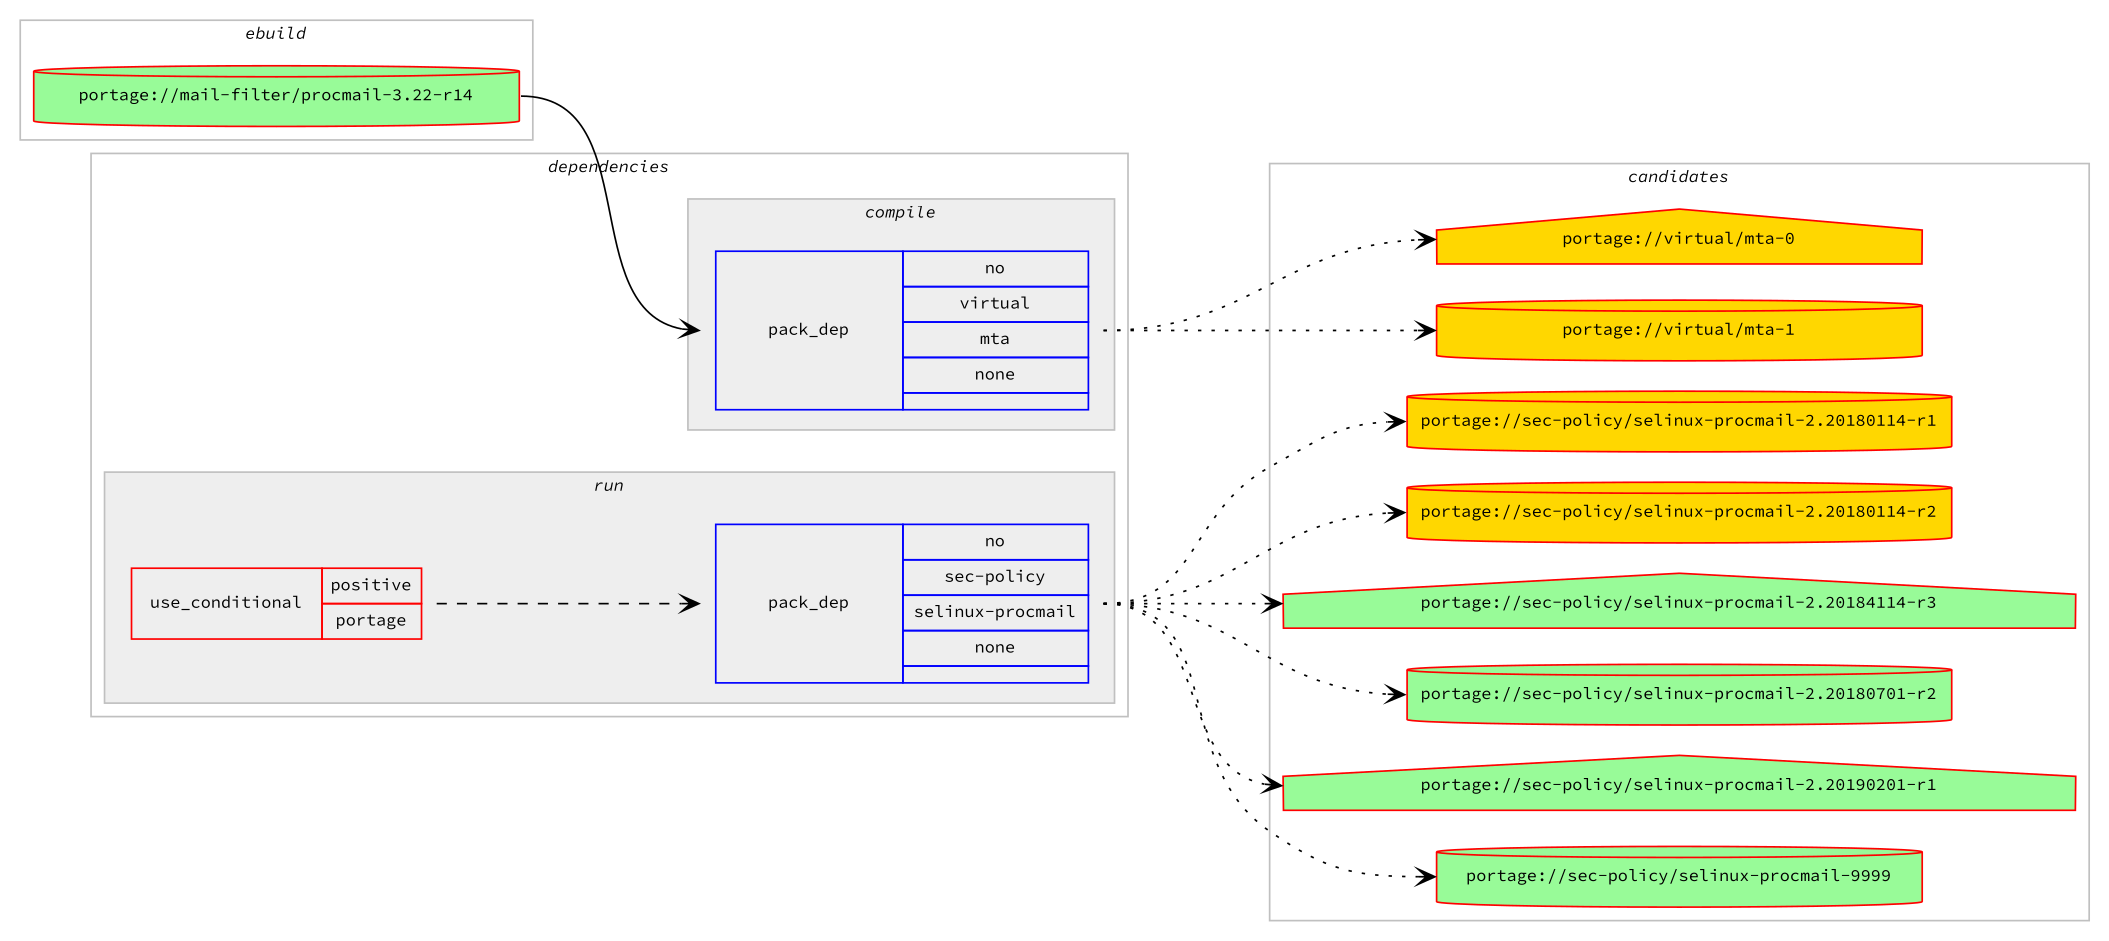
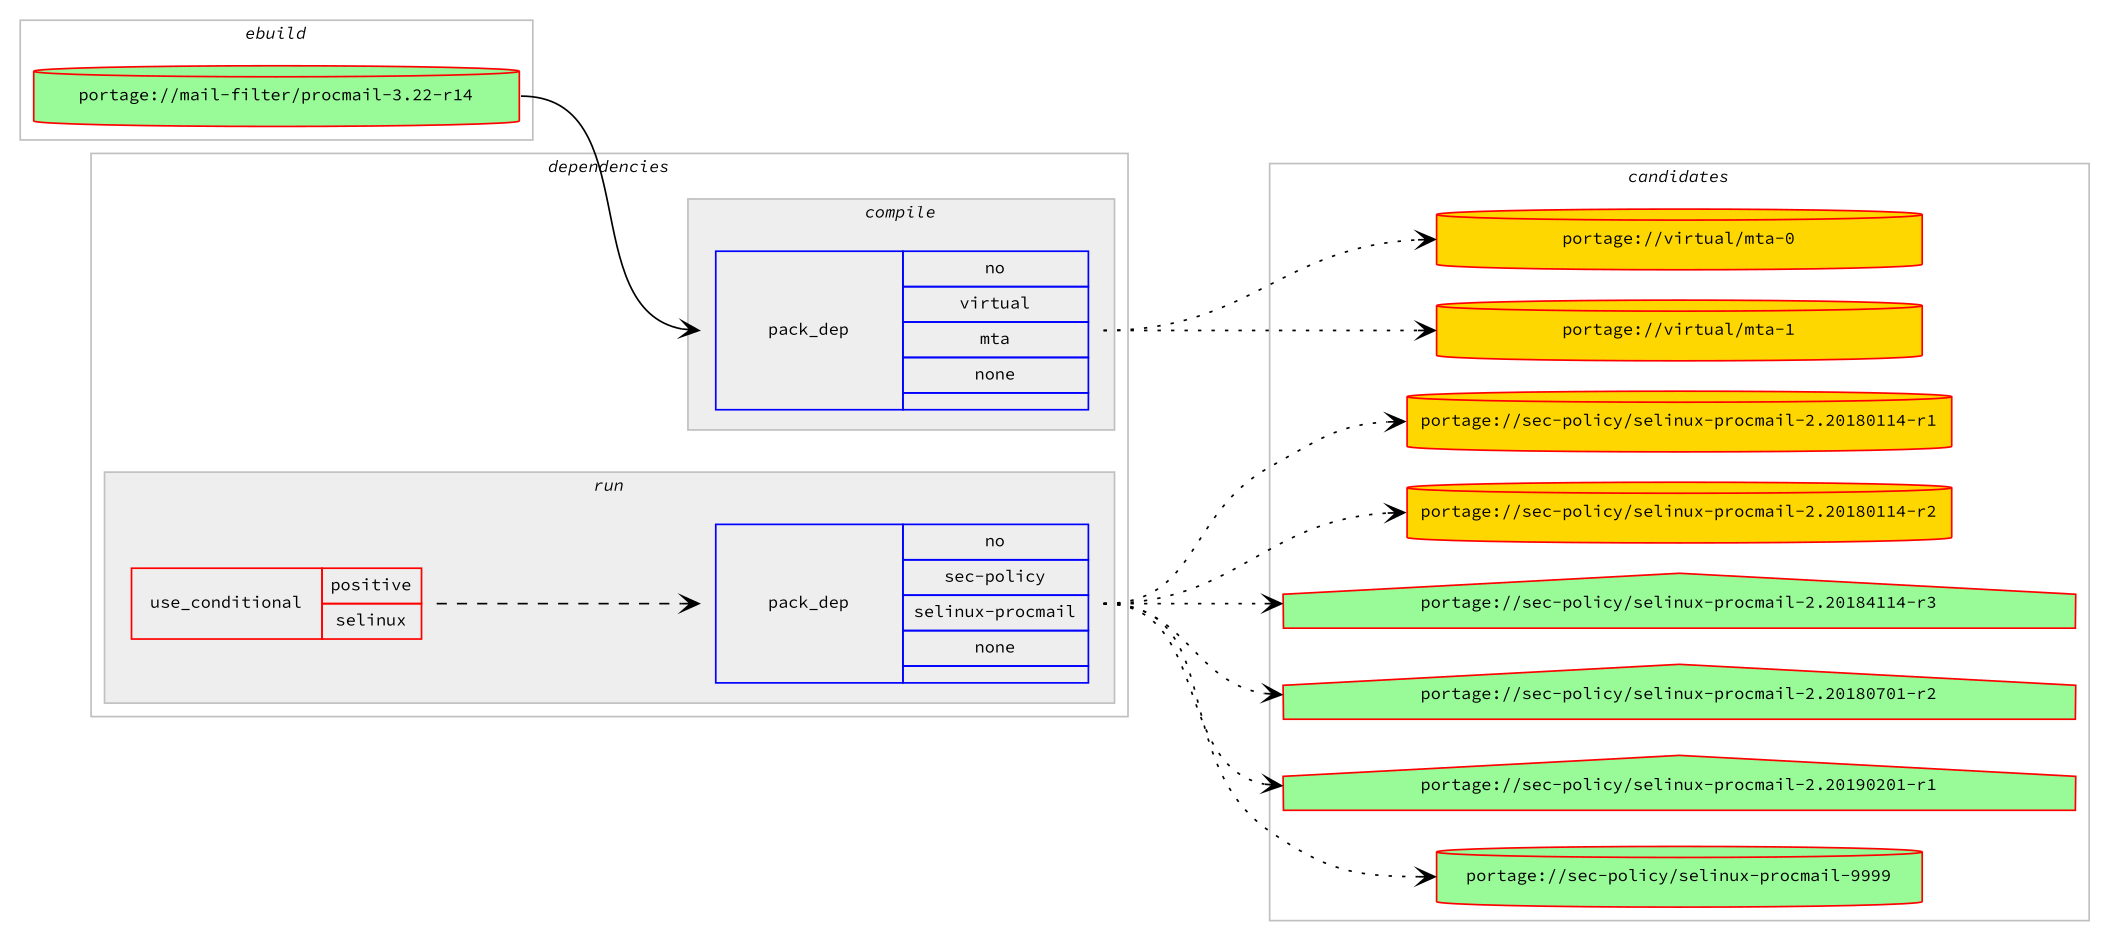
node "portage://virtual/mta-0": shape house -> cylinder
node "use_conditional": text "portage" -> "selinux"
node "portage://sec-policy/selinux-procmail-2.20180701-r2": shape cylinder -> house
